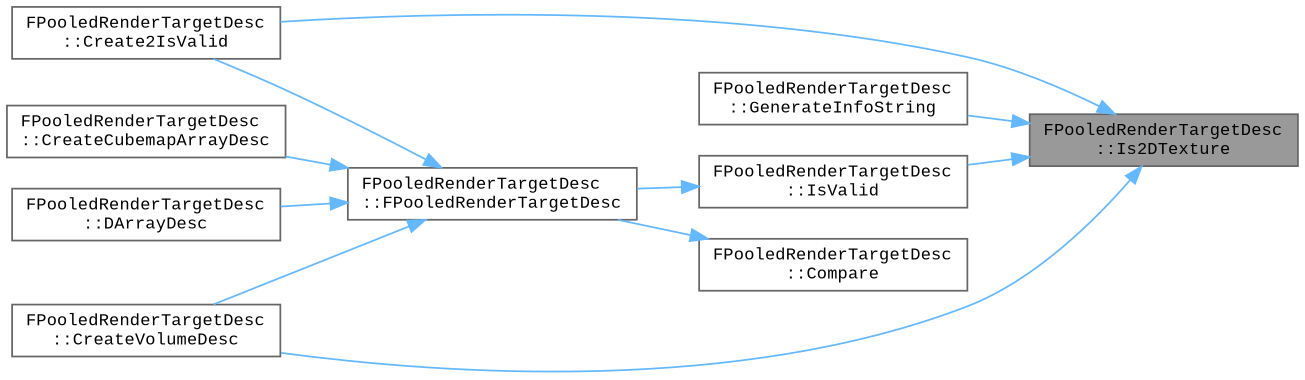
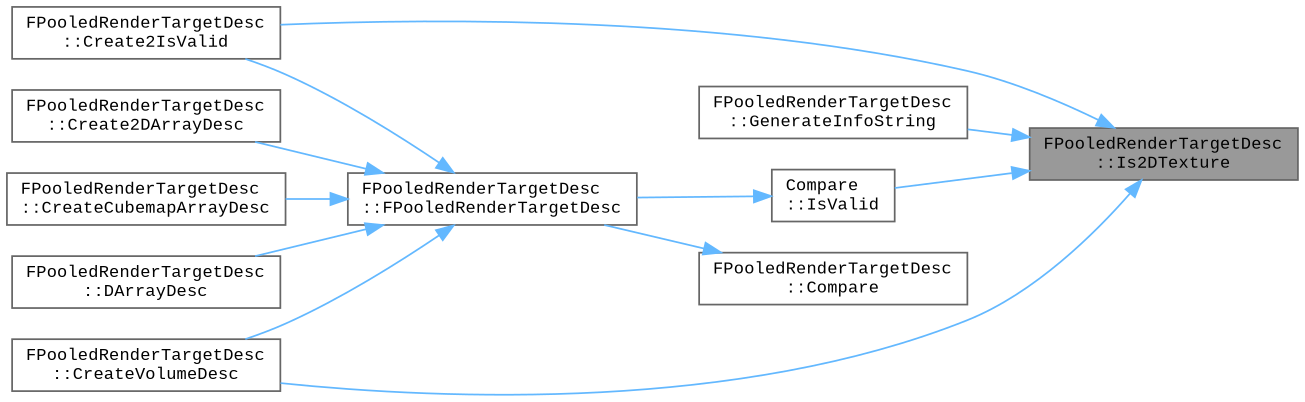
node "FPooledRenderTargetDesc ::Create2DArrayDesc": added
node "FPooledRenderTargetDesc ::IsValid": label "FPooledRenderTargetDesc ::IsValid" -> "Compare ::IsValid"
